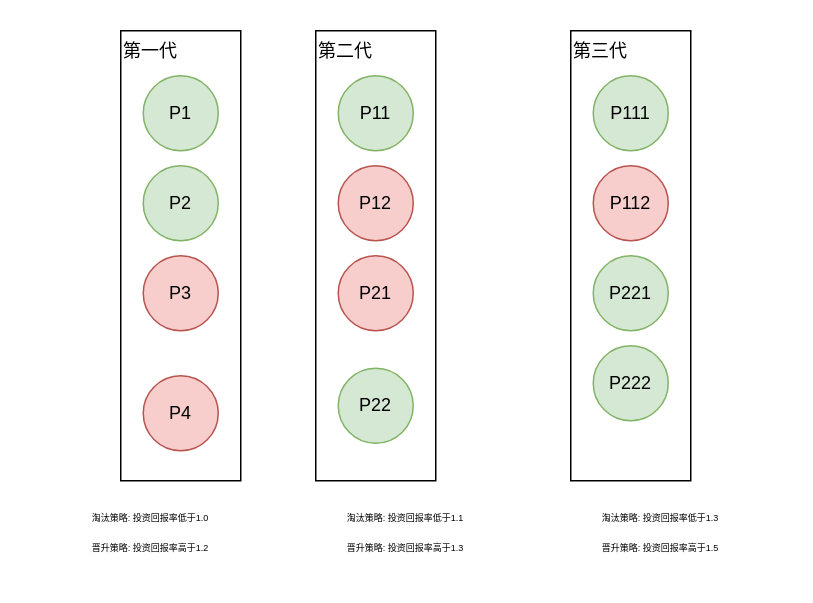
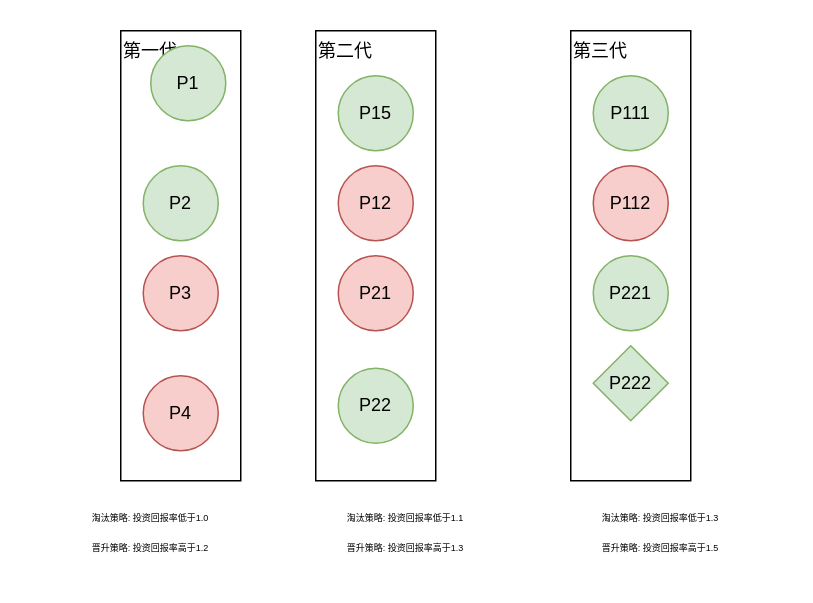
node "P1": moved (181, 113) -> (188, 83)
node "P11": label "P11" -> "P15"
node "P222": shape ellipse -> diamond
